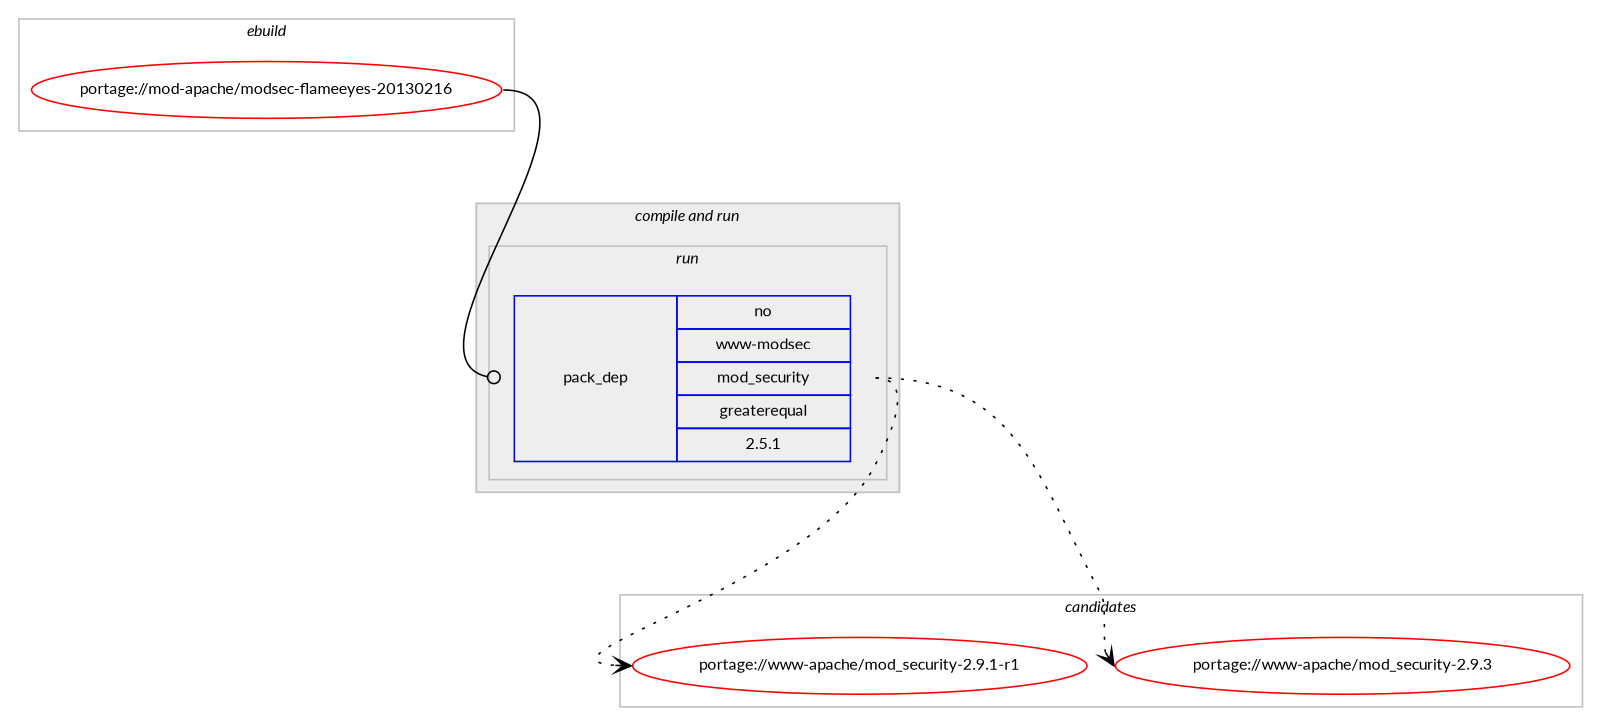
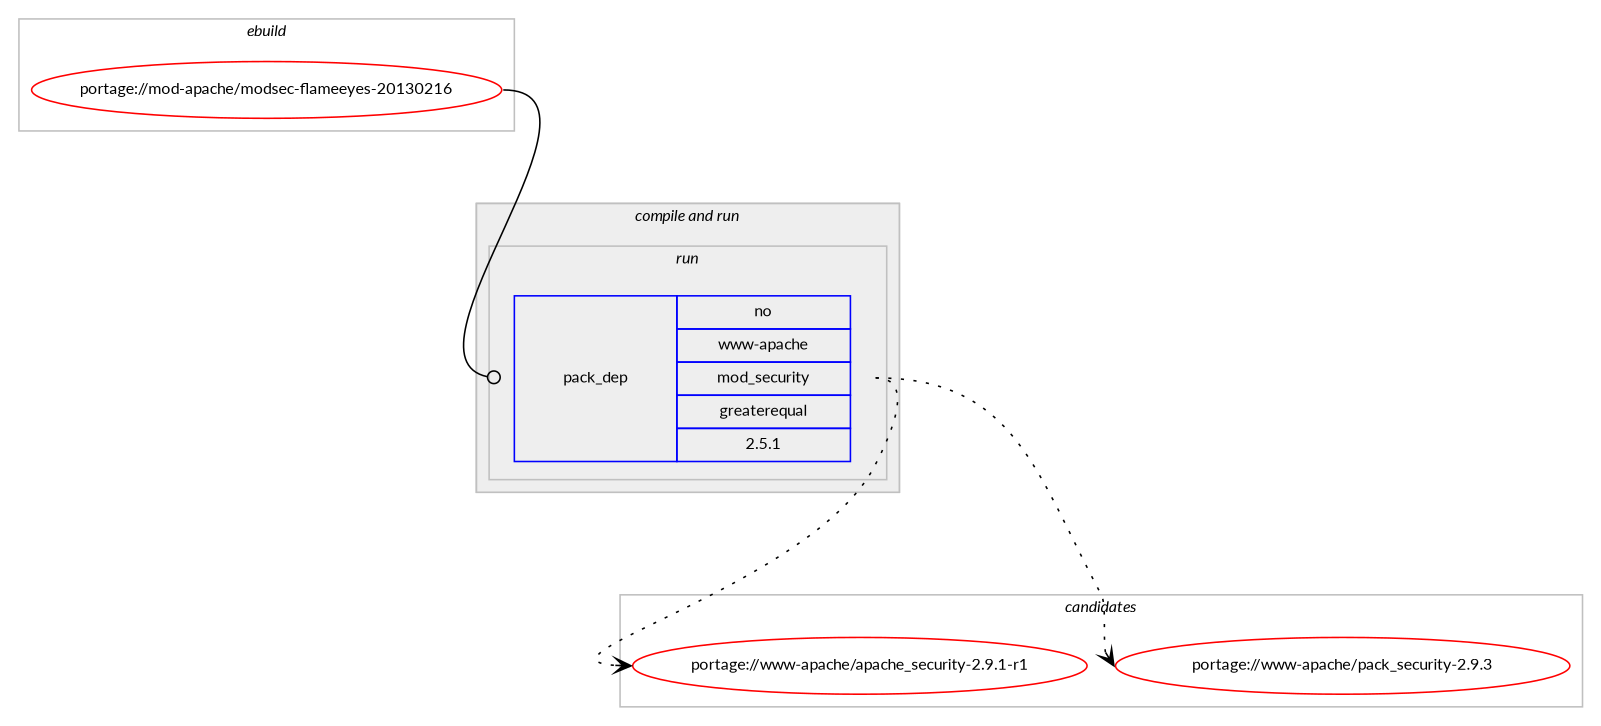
node "pack_dep": text "www-modsec" -> "www-apache"
node "portage://www-apache/mod_security-2.9.1-r1": label "portage://www-apache/mod_security-2.9.1-r1" -> "portage://www-apache/apache_security-2.9.1-r1"
node "portage://www-apache/mod_security-2.9.3": label "portage://www-apache/mod_security-2.9.3" -> "portage://www-apache/pack_security-2.9.3"
